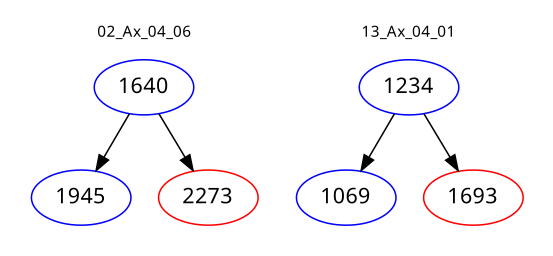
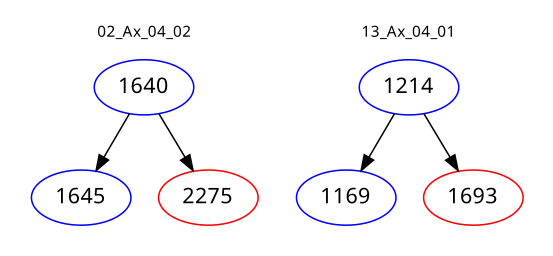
cluster "02_Ax_04_06": label "02_Ax_04_06" -> "02_Ax_04_02"
node "1234": label "1234" -> "1214"
node "1945": label "1945" -> "1645"
node "2273": label "2273" -> "2275"
node "1069": label "1069" -> "1169"
